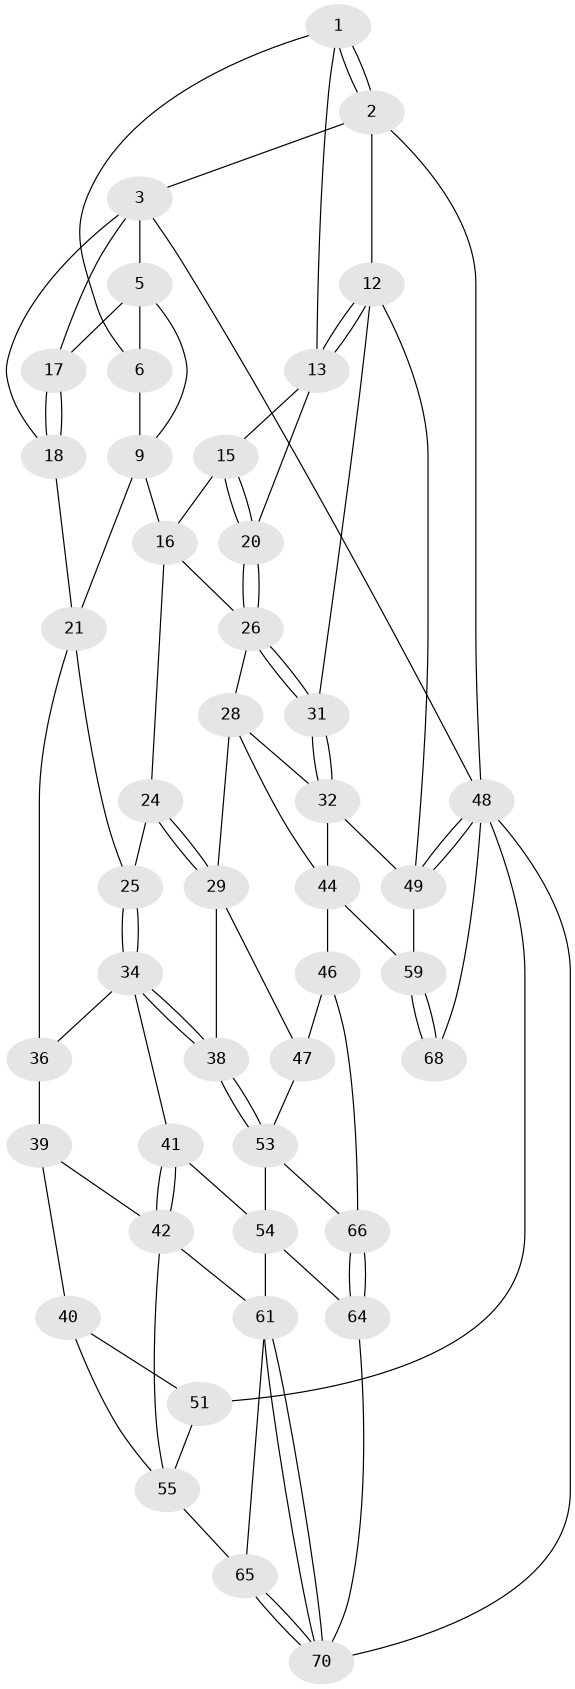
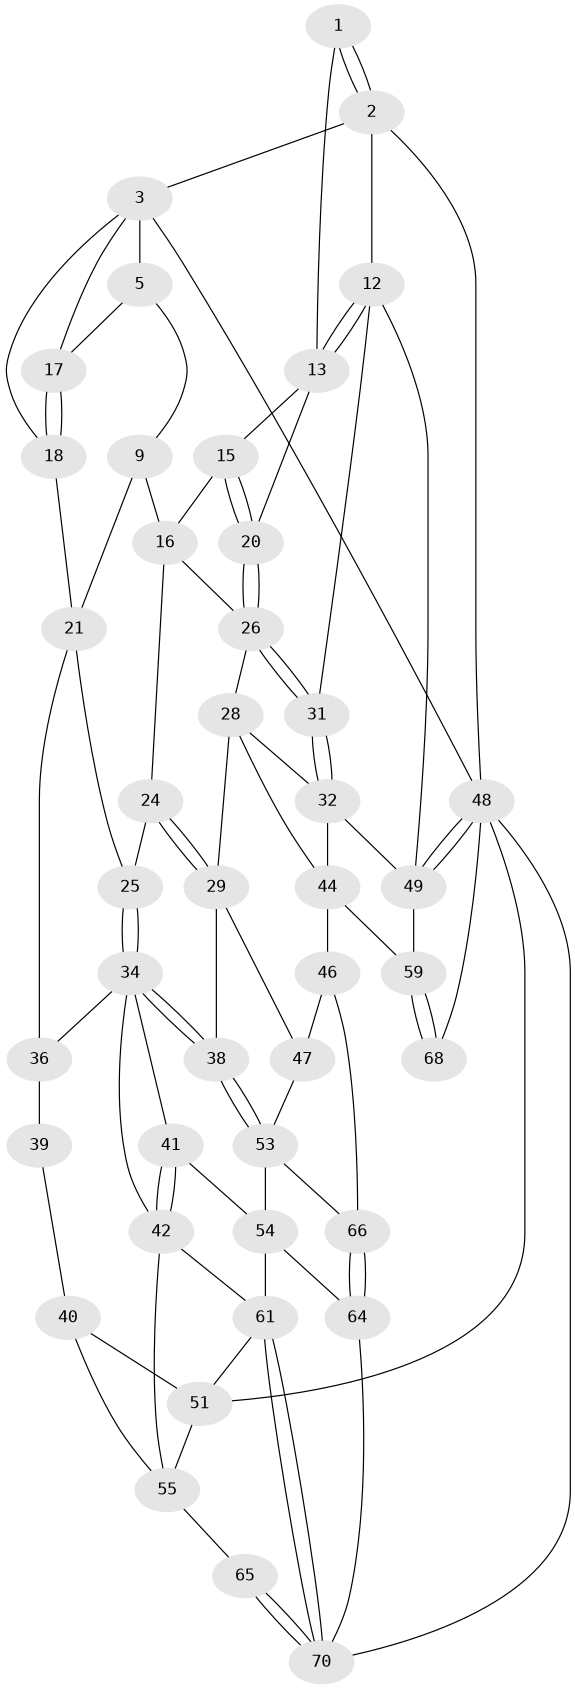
node "6": removed
edge "39" -- "42": now "34" -- "42"
edge "61" -- "65": now "61" -- "51"
